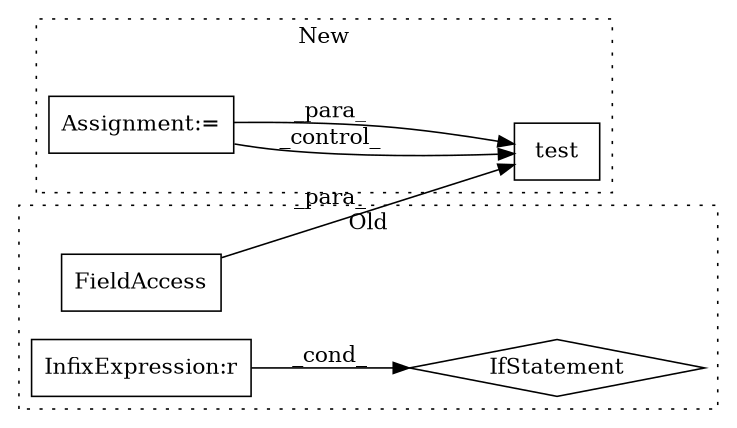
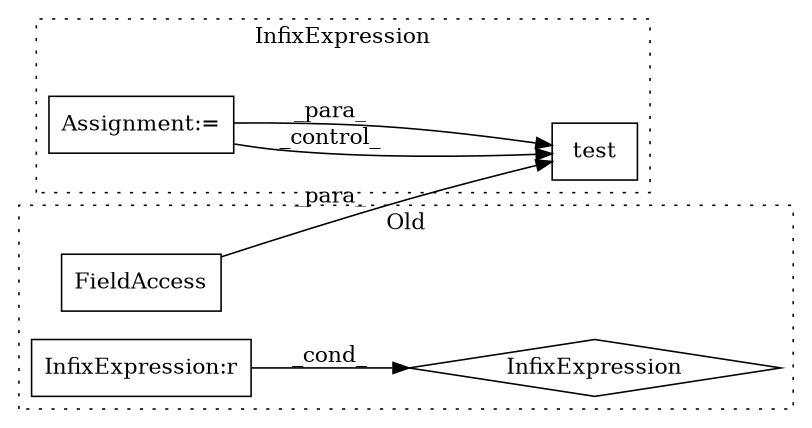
cluster "New": label "New" -> "InfixExpression"
node "IfStatement": label "IfStatement" -> "InfixExpression"
